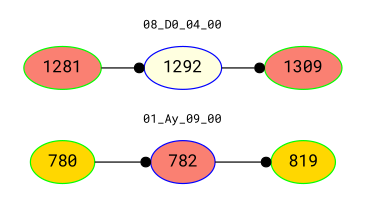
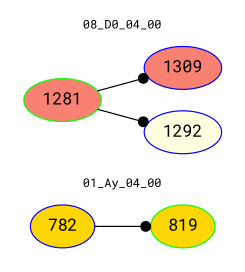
edge "1292" -> "1309": now "1281" -> "1309"
node "1309": color green -> blue
cluster "01_Ay_09_00": label "01_Ay_09_00" -> "01_Ay_04_00"
node "780": removed
node "782": fillcolor salmon -> gold
